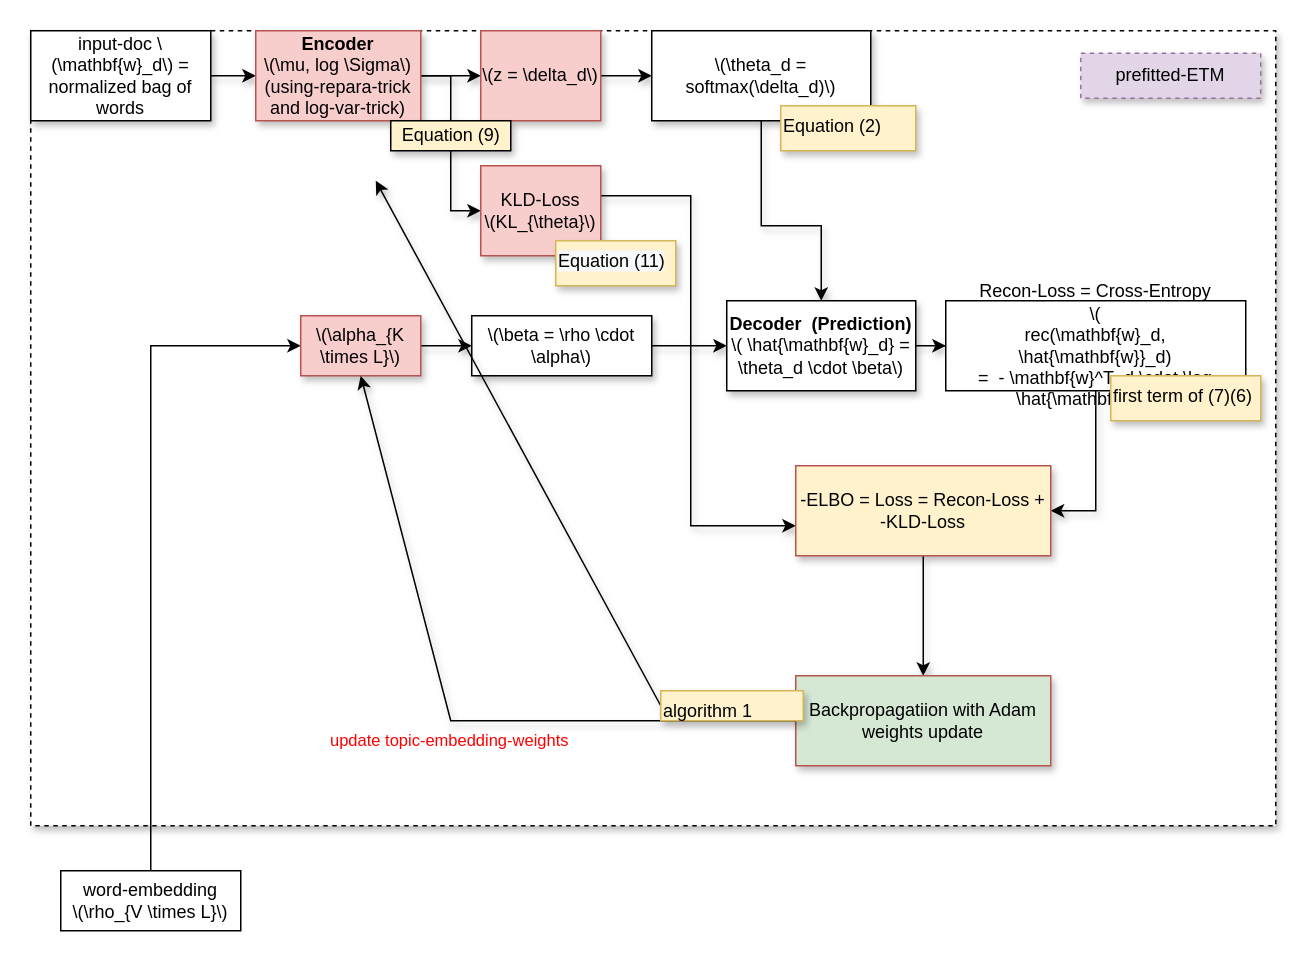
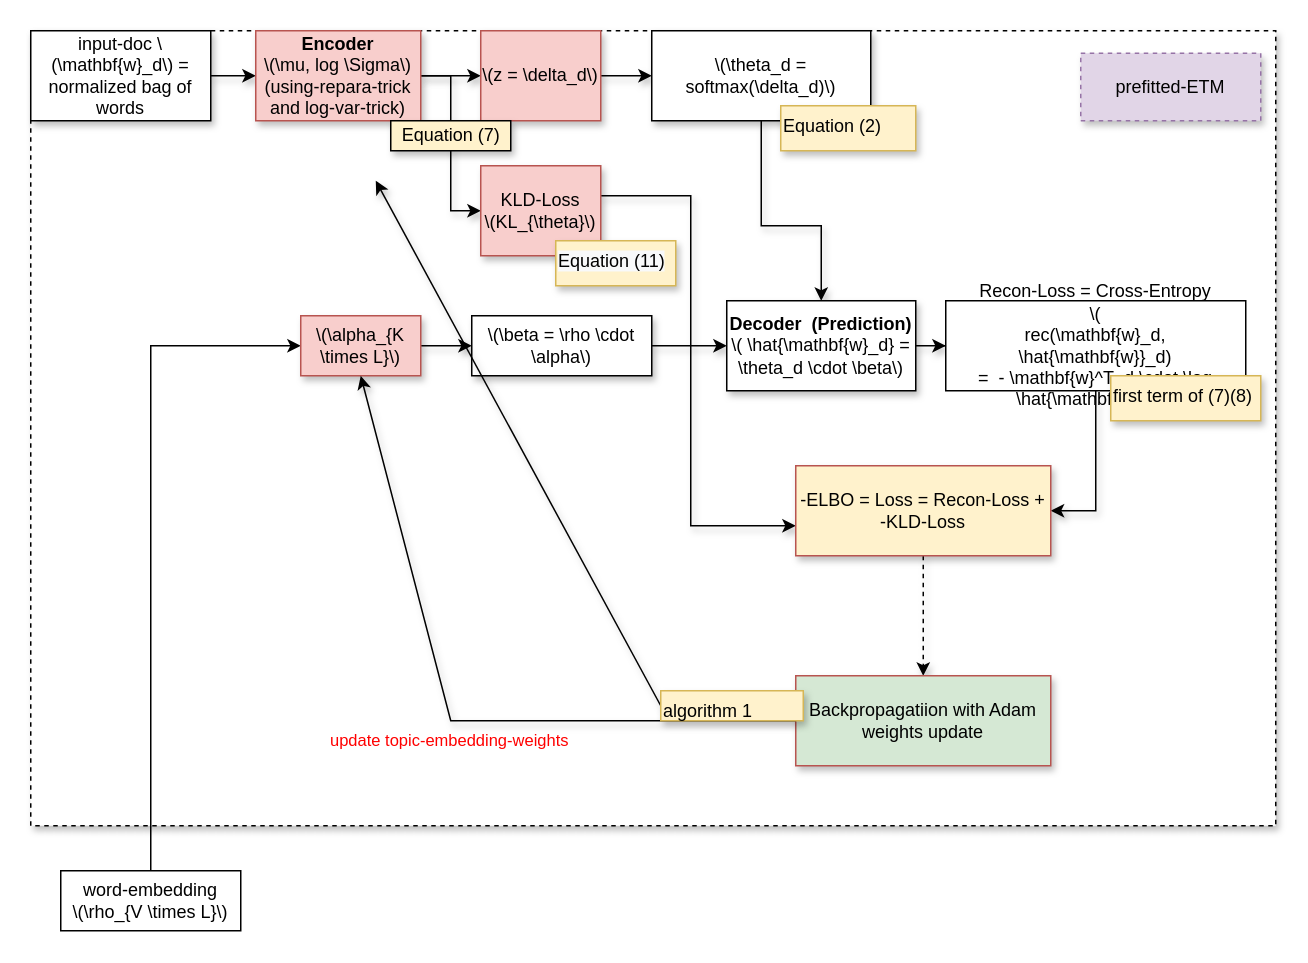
node "prefitted-ETM": size 180x45 -> 180x68
node "Equation (9)": label "Equation (9)" -> "Equation (7)"
node "first term of (7)(6)": label "first term of (7)(6)" -> "first term of (7)(8)"
edge "-ELBO = Loss = Recon-Loss + -KLD-Loss" -> "Backpropagatiion with Adam weights update": style solid -> dashed
